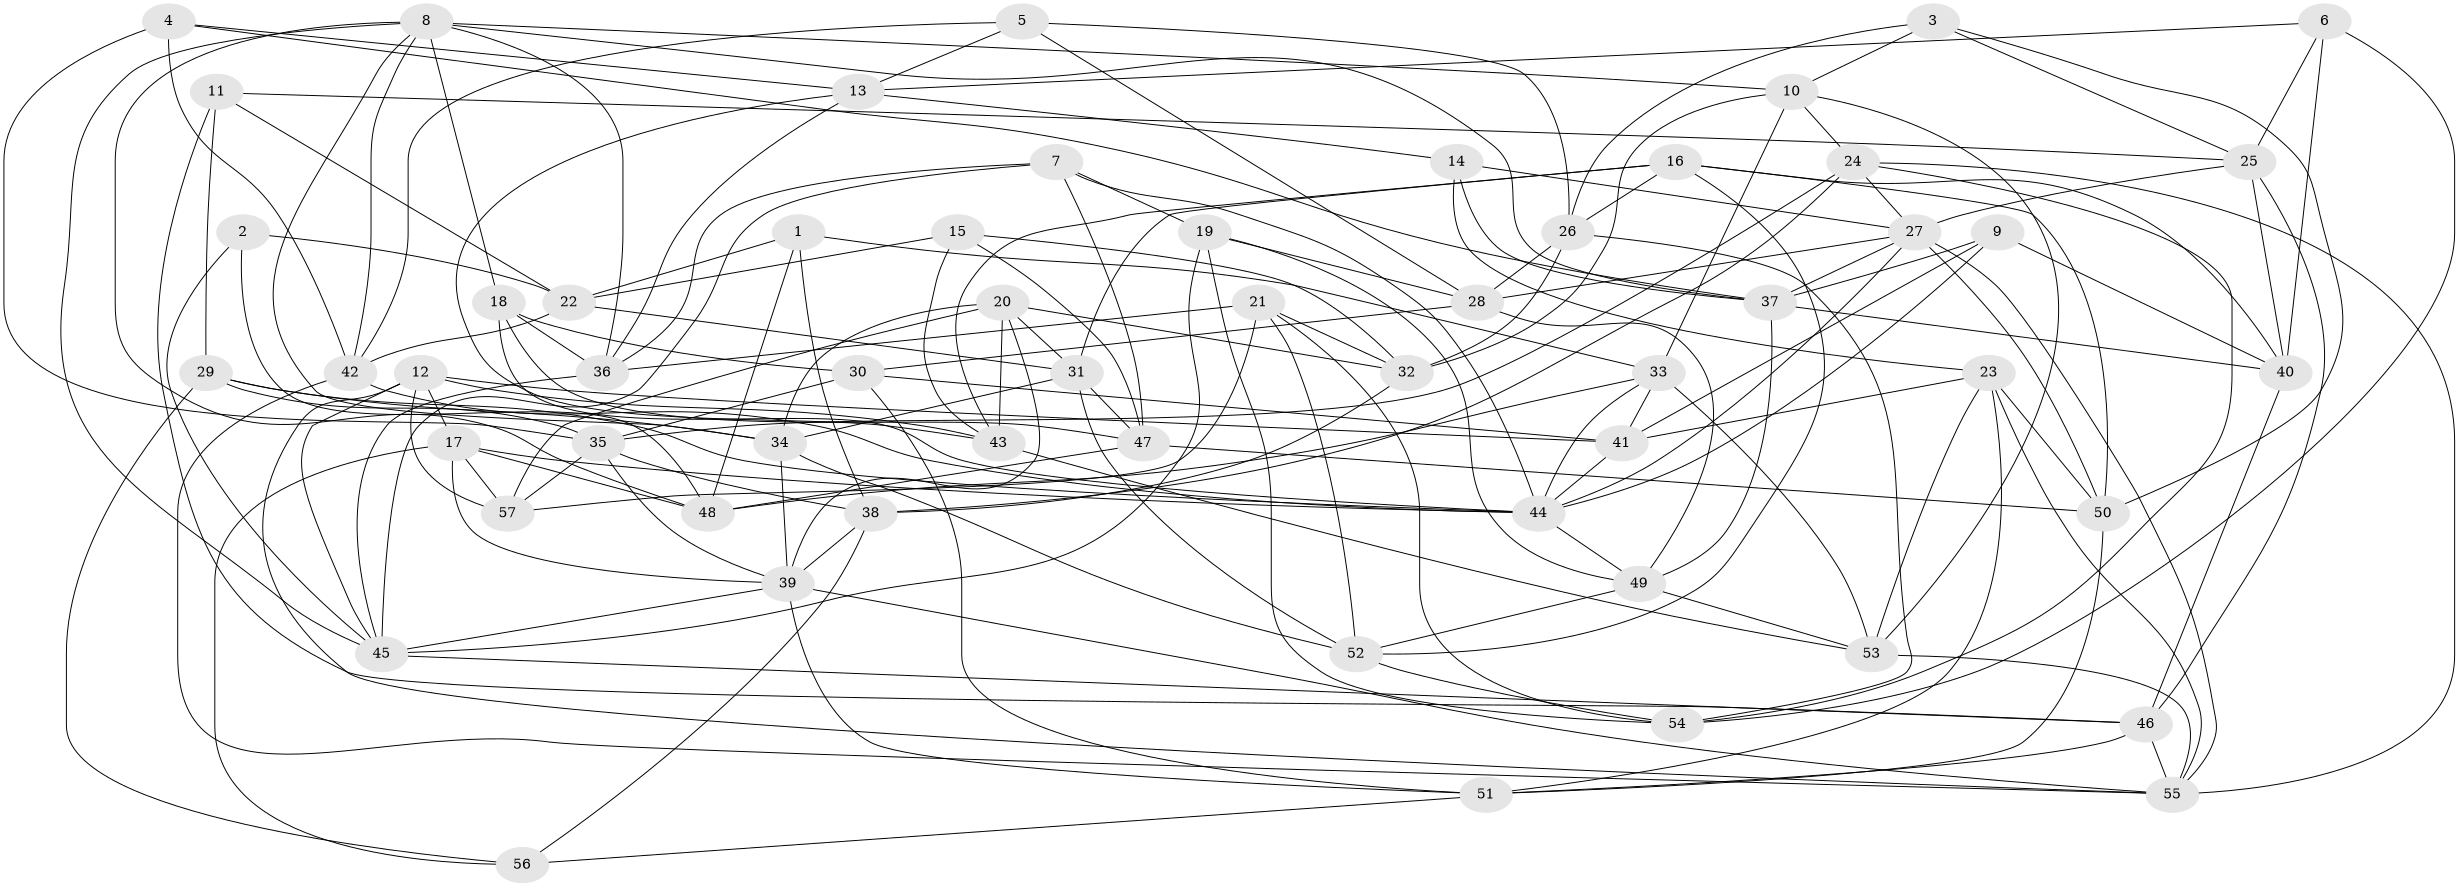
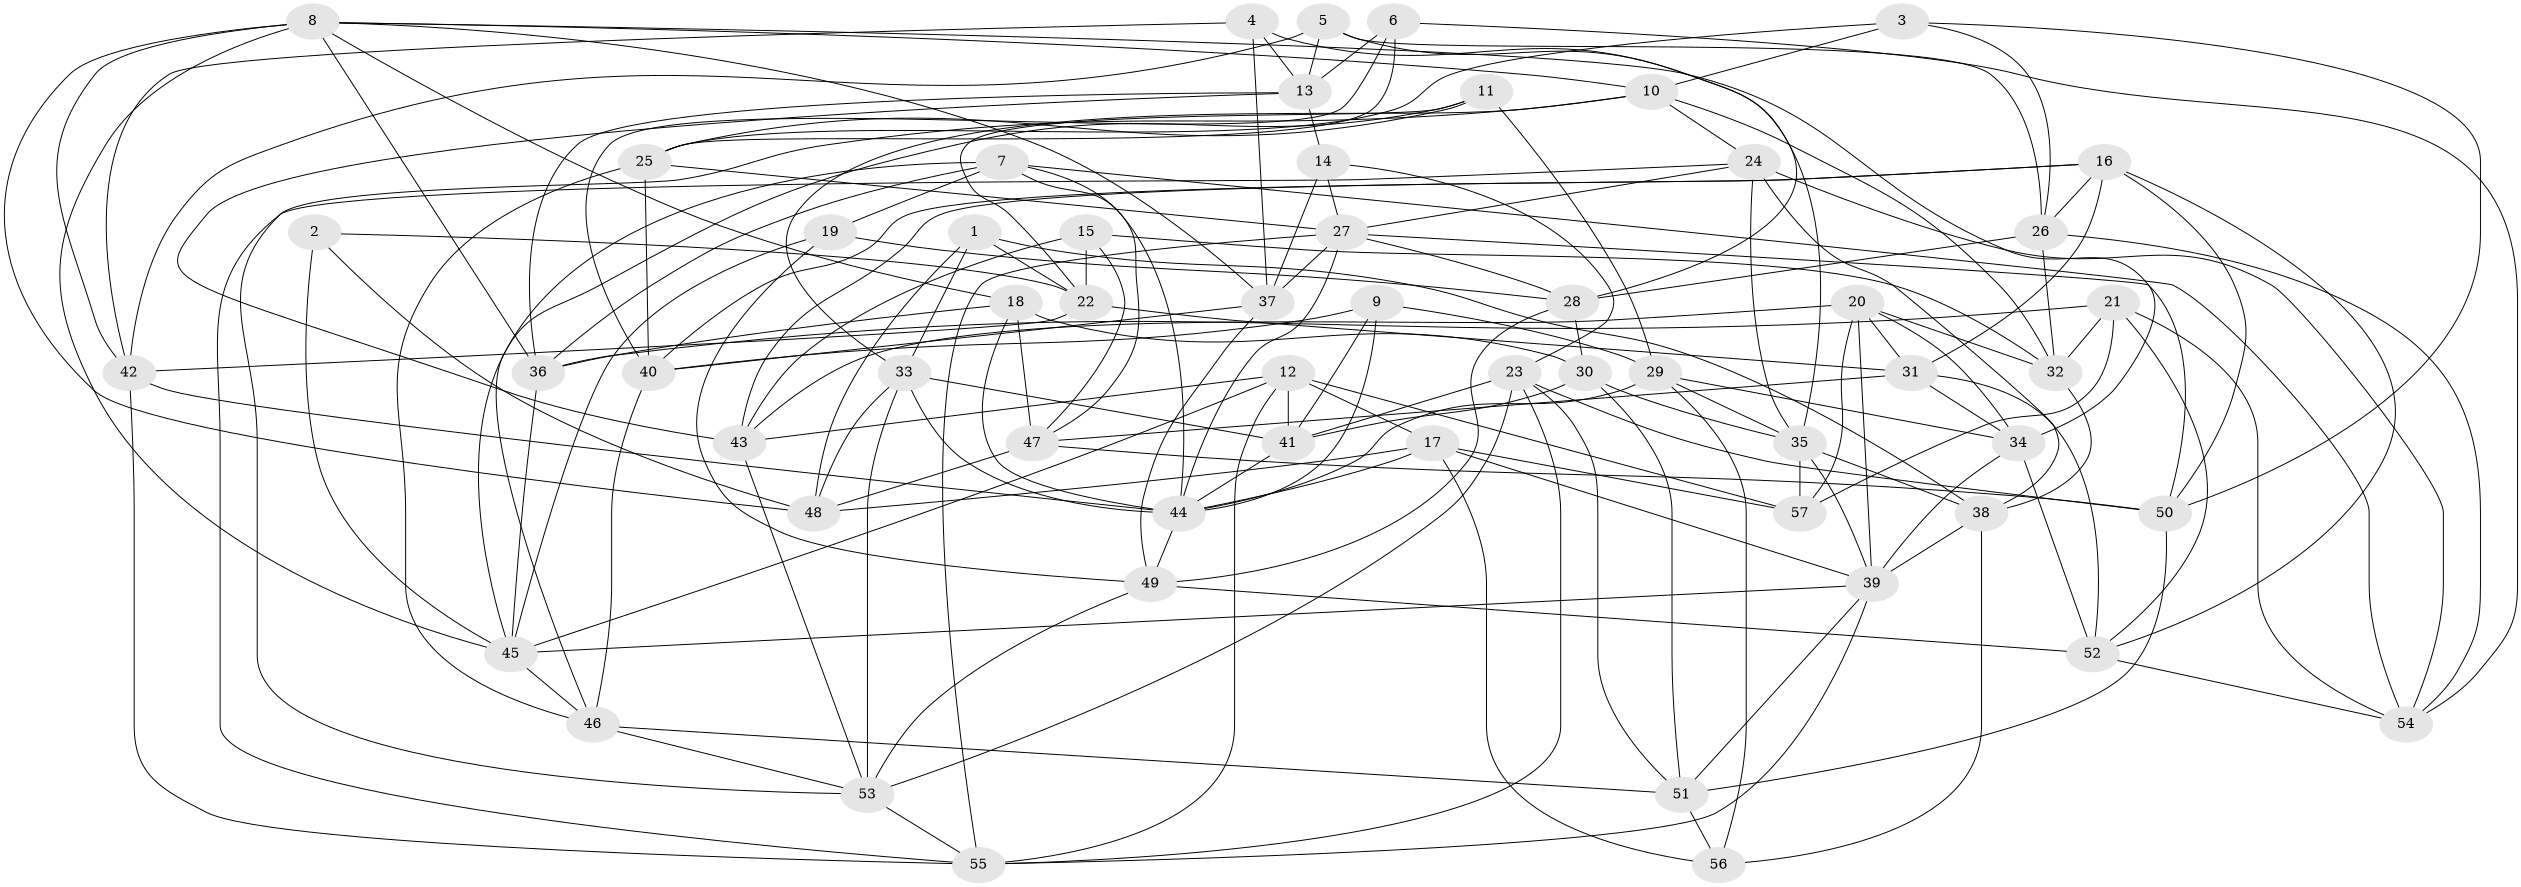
edge "9" -- "37": now "9" -- "29"
edge "19" -- "54": now "7" -- "54"
edge "46" -- "55": now "46" -- "53"
